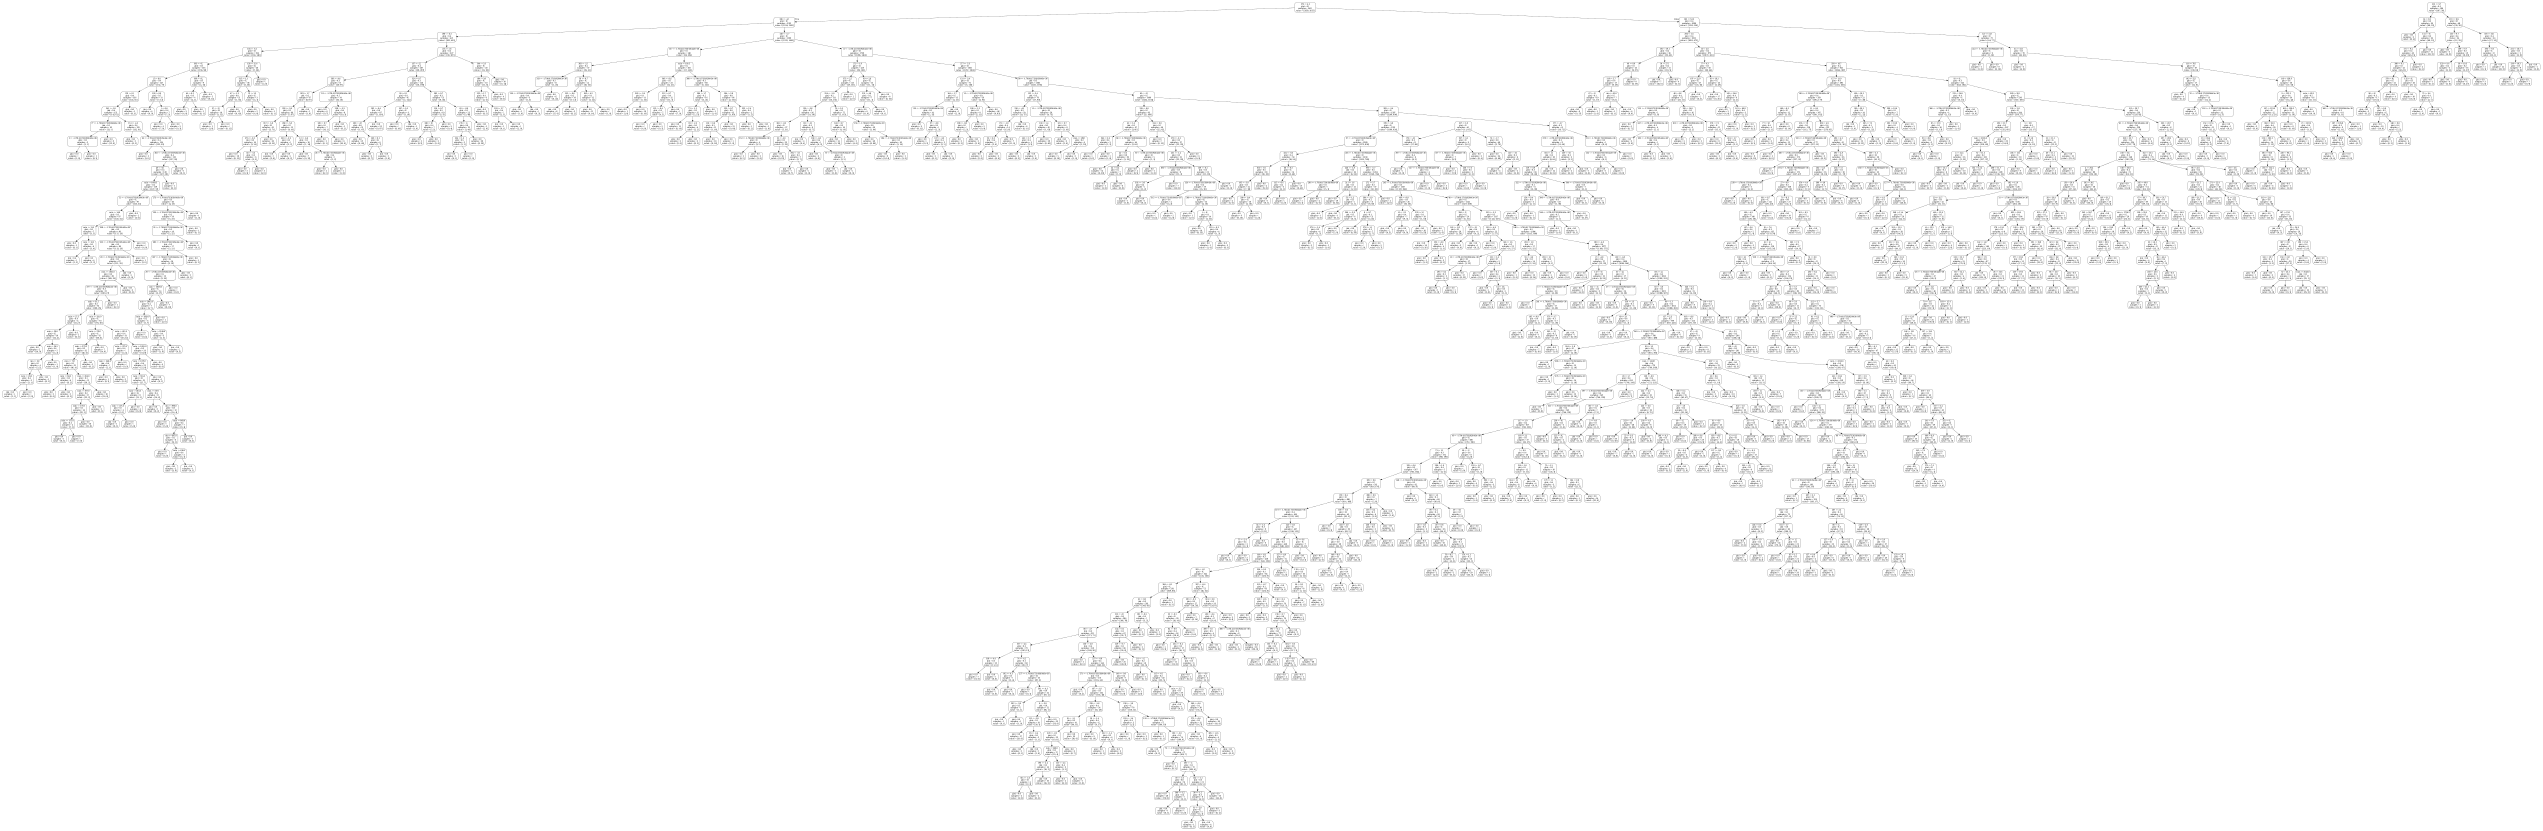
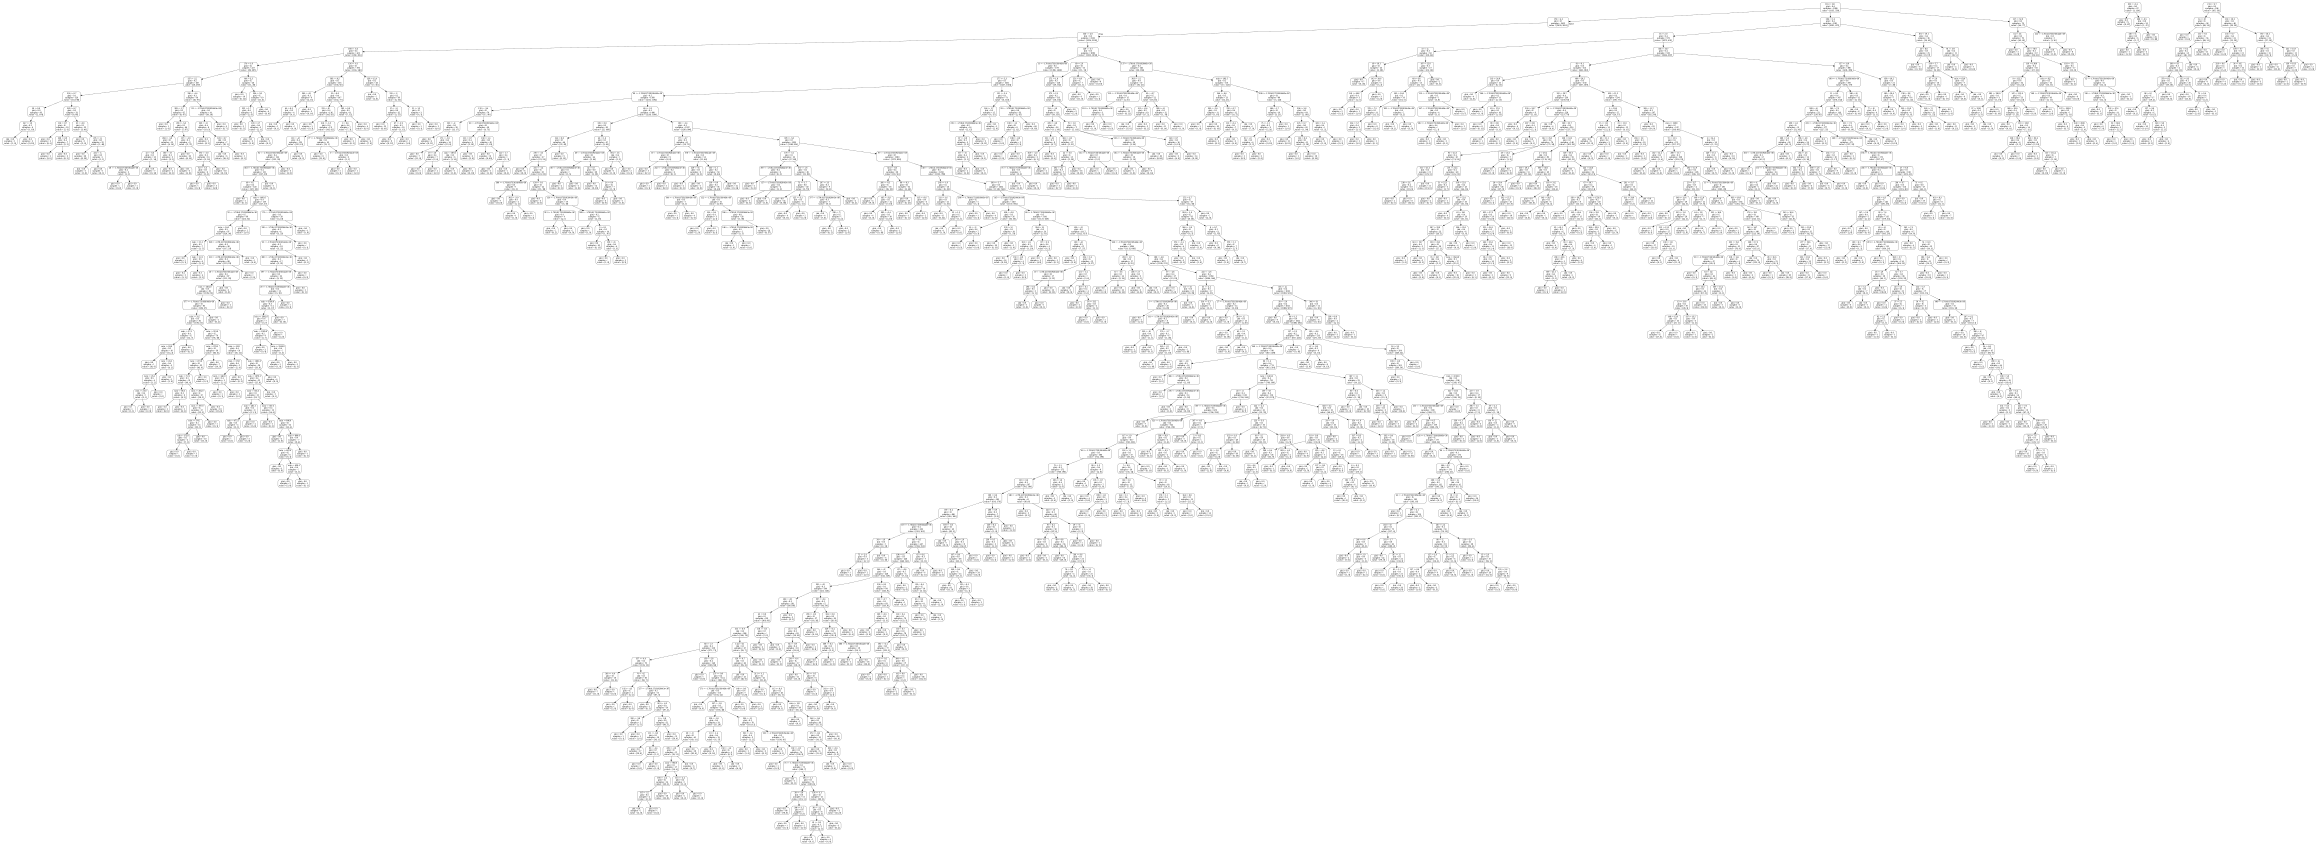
edge "379 <= 4.2 gini = 0.5 samples = 3412 value = [2659, 2655]" -> "165 <= 52.3 gini = 0.4 samples = 1090 value = [1135, 550]": reversed
node "133 <= 9.7 gini = 0.4 value = 24 value = [12, 29]": label "133 <= 9.7 gini = 0.4 value = 24 value = [12, 29]" -> "133 <= 9.7 gini = 0.4 samples = 24 value = [12, 29]"
edge "272 <= 1.8 gini = 0.3 samples = 128 value = [29, 162]" -> "60 <= 2.6 gini = 0.5 samples = 15 value = [11, 11]": reversed
edge "50 <= 0.9 gini = 0.0 samples = 93 value = [2, 144]" -> "202 <= -0.4 gini = 0.0 samples = 87 value = [1, 134]": removed
node "389 <= 4.9 gini = 0.4 value = 229 value = [278, 85]": label "389 <= 4.9 gini = 0.4 value = 229 value = [278, 85]" -> "389 <= 4.9 gini = 0.4 samples = 229 value = [278, 85]"
edge "357 <= 1.8 gini = 0.2 samples = 49 value = [11, 85]" -> "179 <= -3.1 gini = 0.3 samples = 55 value = [17, 88]": reversed
node "gini = 0.0 samples = 10 value = [13, 0]": removed
edge "24 <= -1.0 gini = 0.4 samples = 33 value = [35, 16]" -> "19 <= -1.2 gini = 0.4 samples = 29 value = [35, 11]": now "223 <= -3.6 gini = 0.1 samples = 56 value = [6, 75]" -> "19 <= -1.2 gini = 0.4 samples = 29 value = [35, 11]"
node "samples = 0.0 samples = 18 value = [26, 0]": label "samples = 0.0 samples = 18 value = [26, 0]" -> "gini = 0.0 samples = 18 value = [26, 0]"
node "gini = 0.0 gini = 18 value = [30, 0]": label "gini = 0.0 gini = 18 value = [30, 0]" -> "gini = 0.0 samples = 18 value = [30, 0]"
